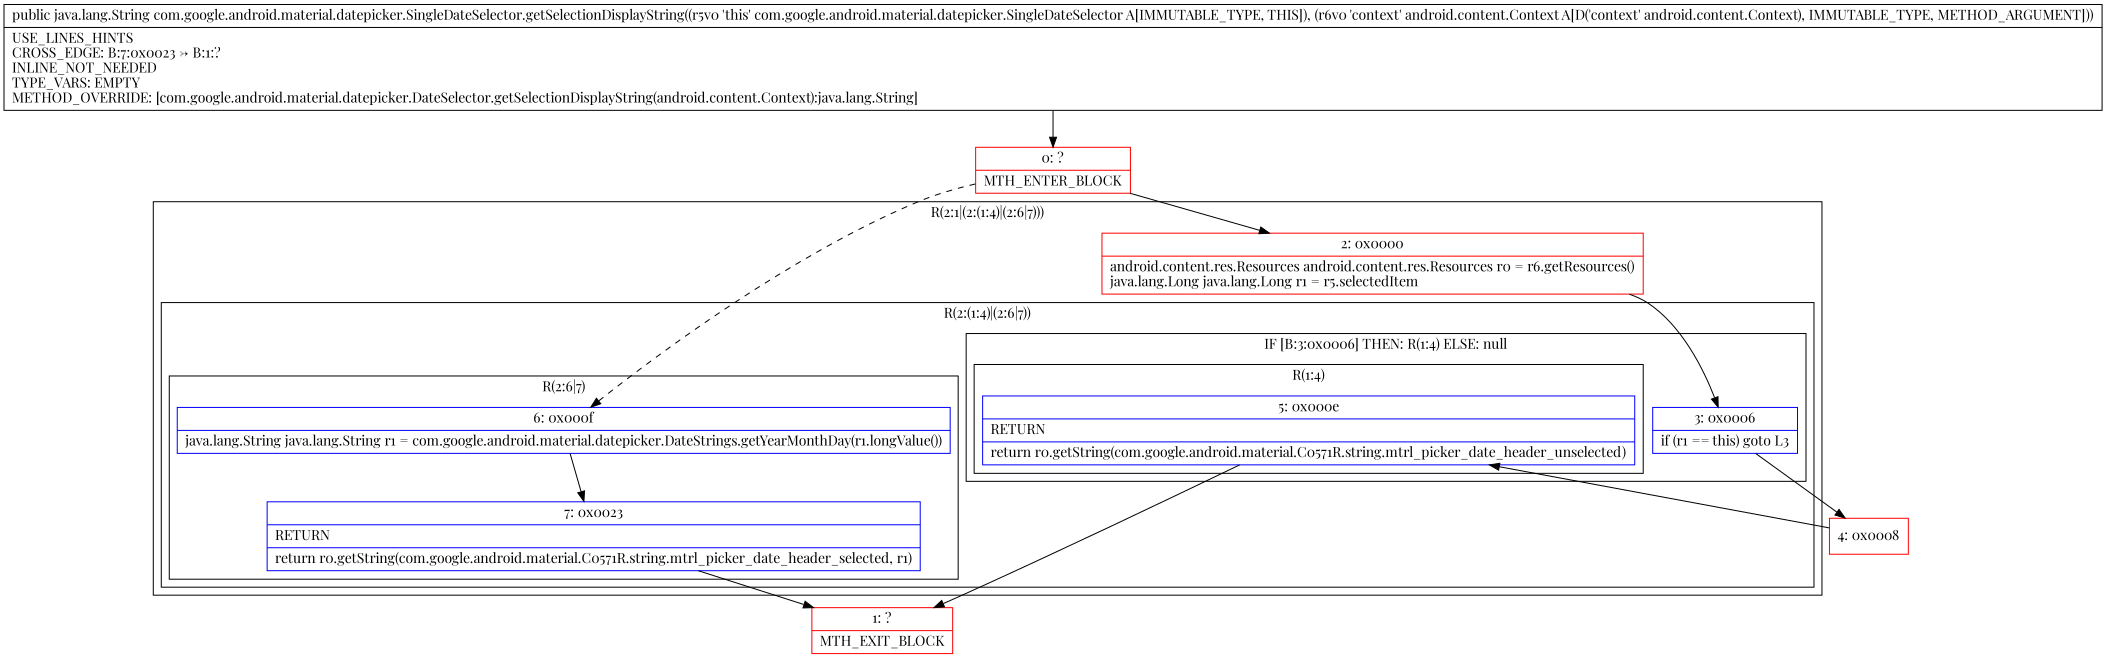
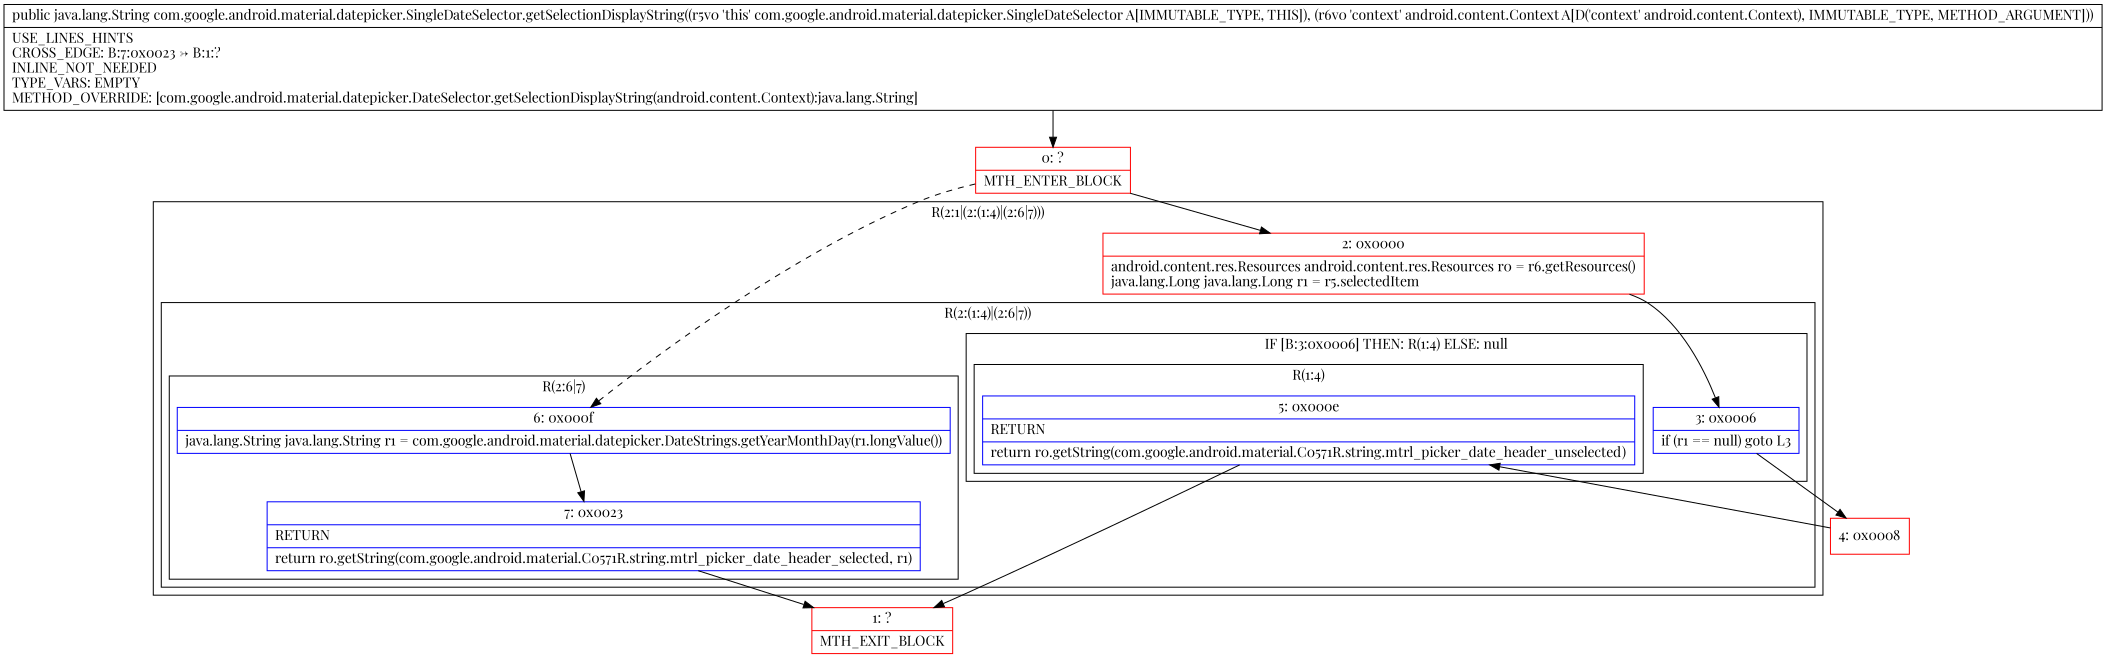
node "3: 0x0006": text "if (r1 == this) goto L3" -> "if (r1 == null) goto L3"
